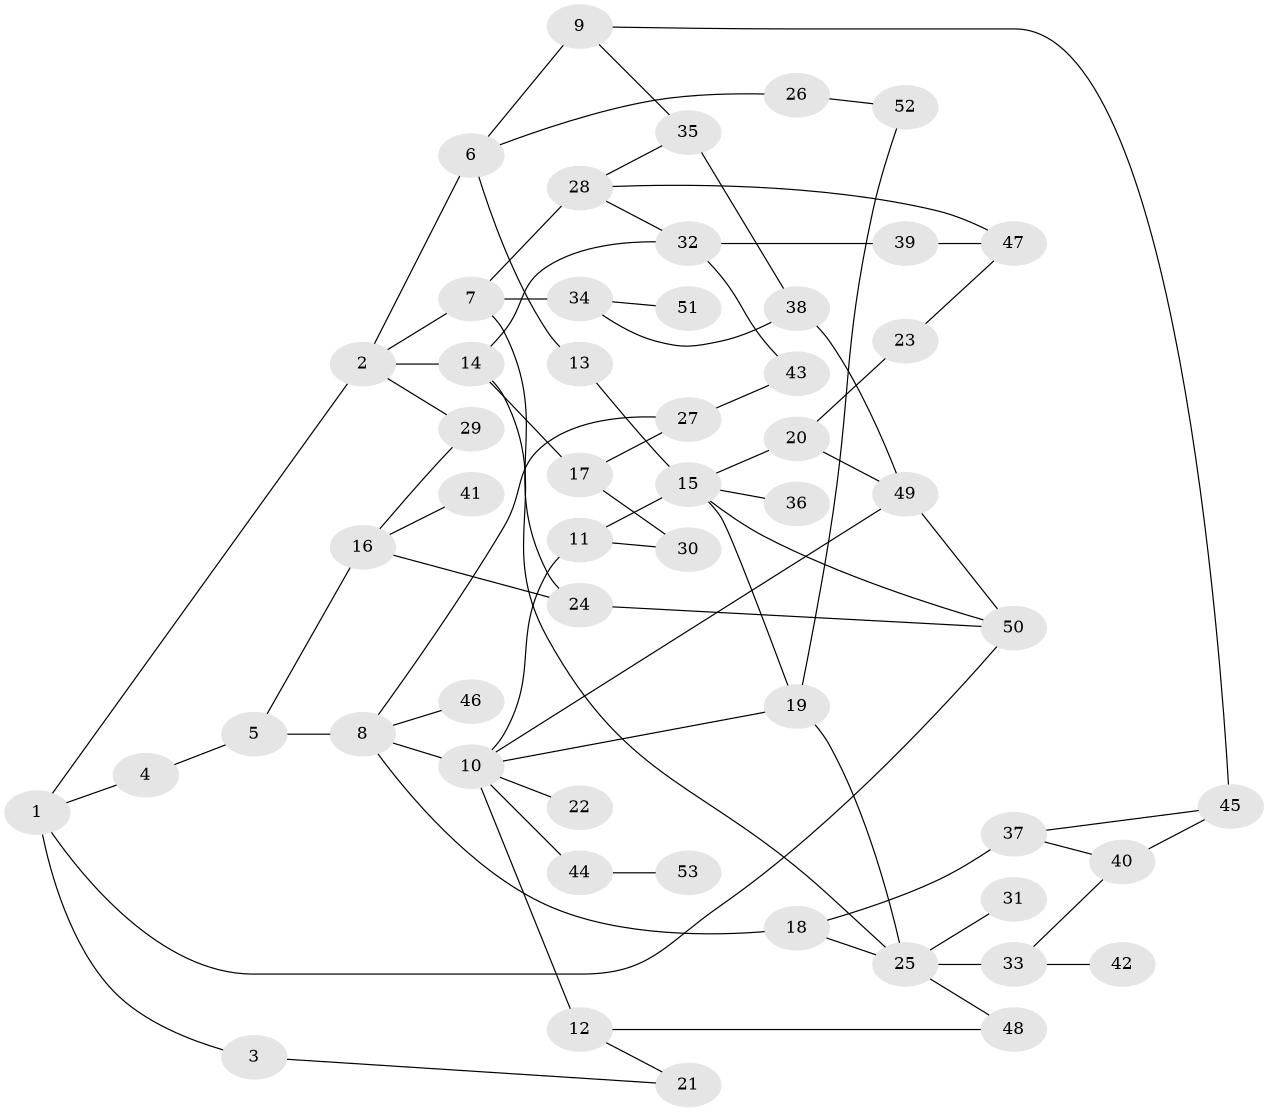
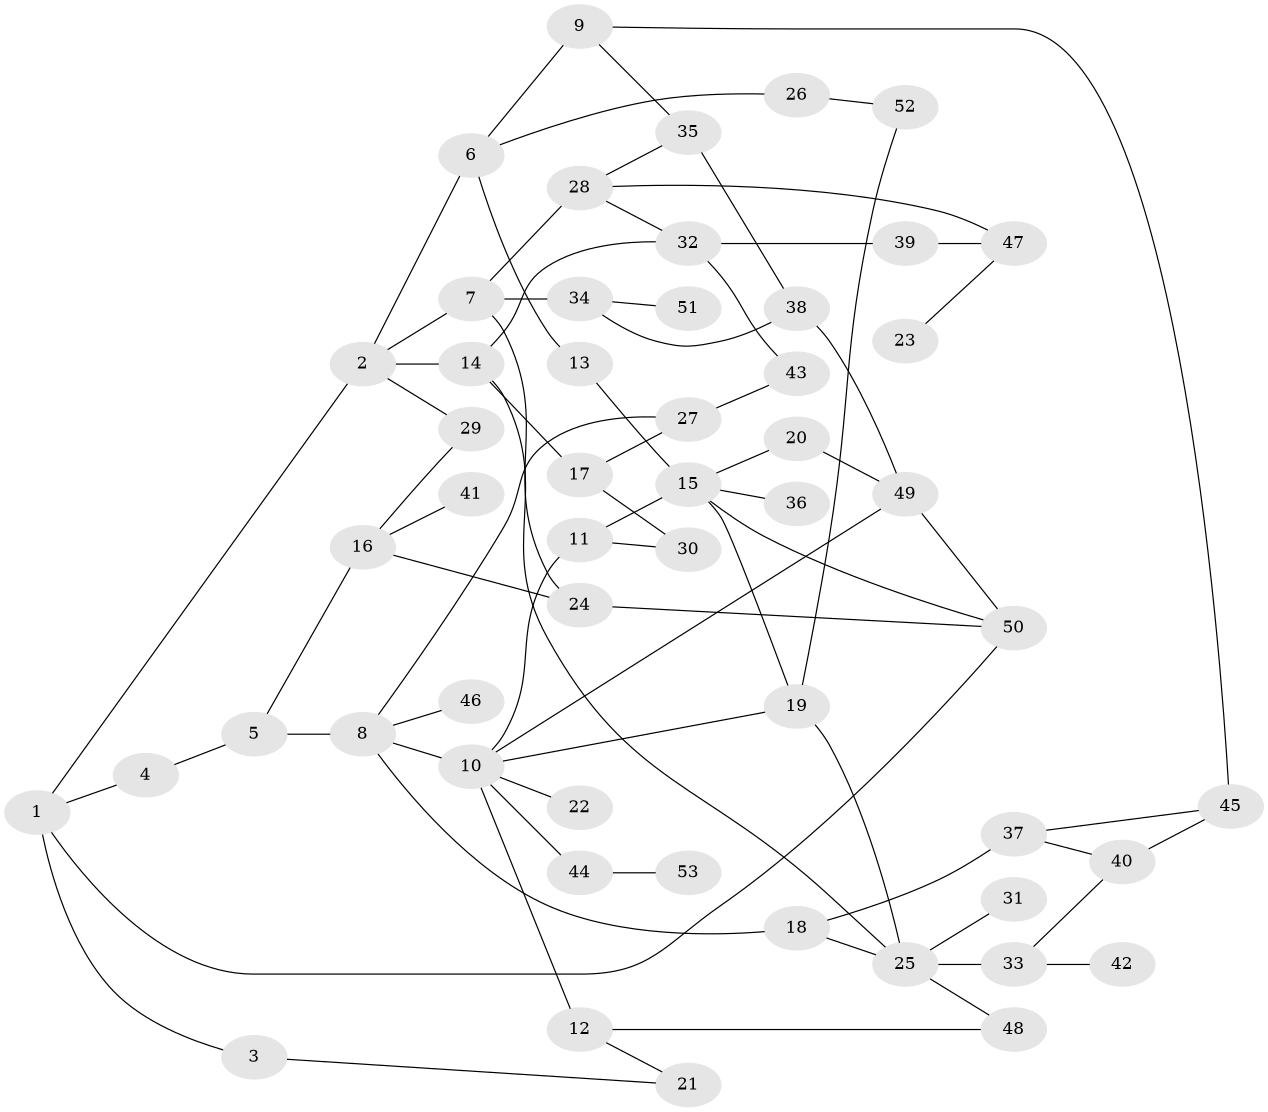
edge "23" -- "20": removed
